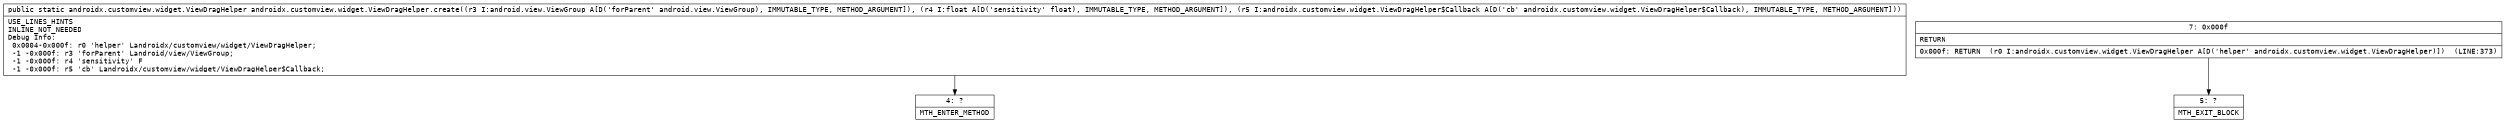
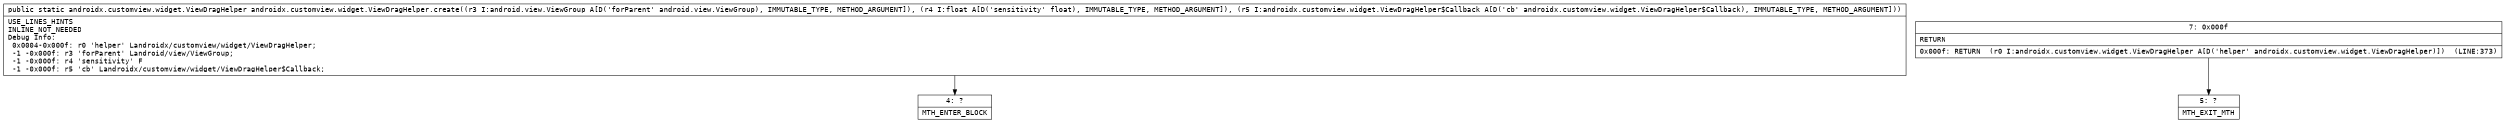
node "4: ?": text "MTH_ENTER_METHOD" -> "MTH_ENTER_BLOCK"
node "5: ?": text "MTH_EXIT_BLOCK" -> "MTH_EXIT_MTH"
